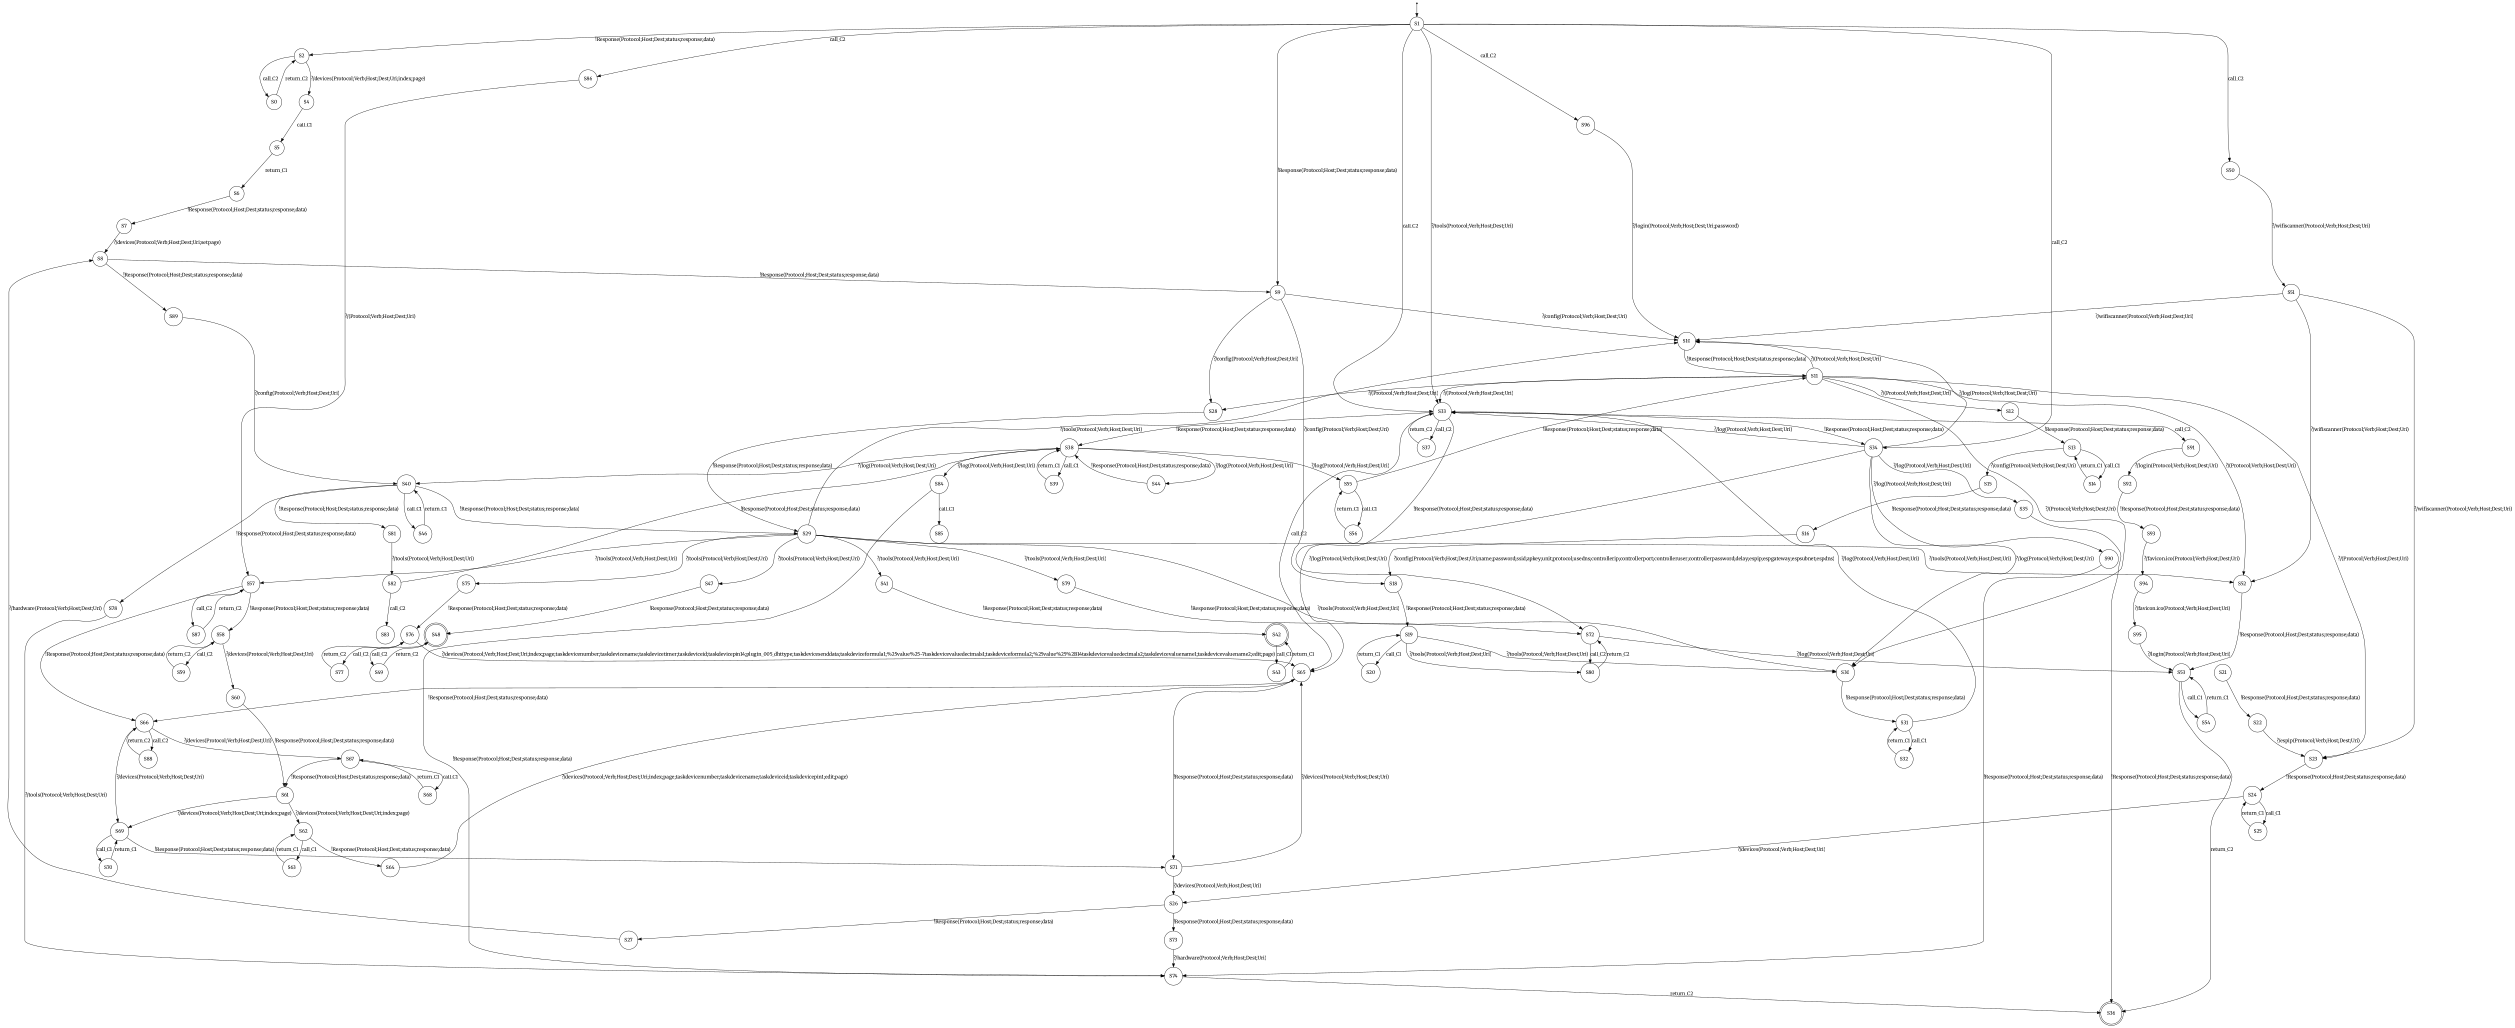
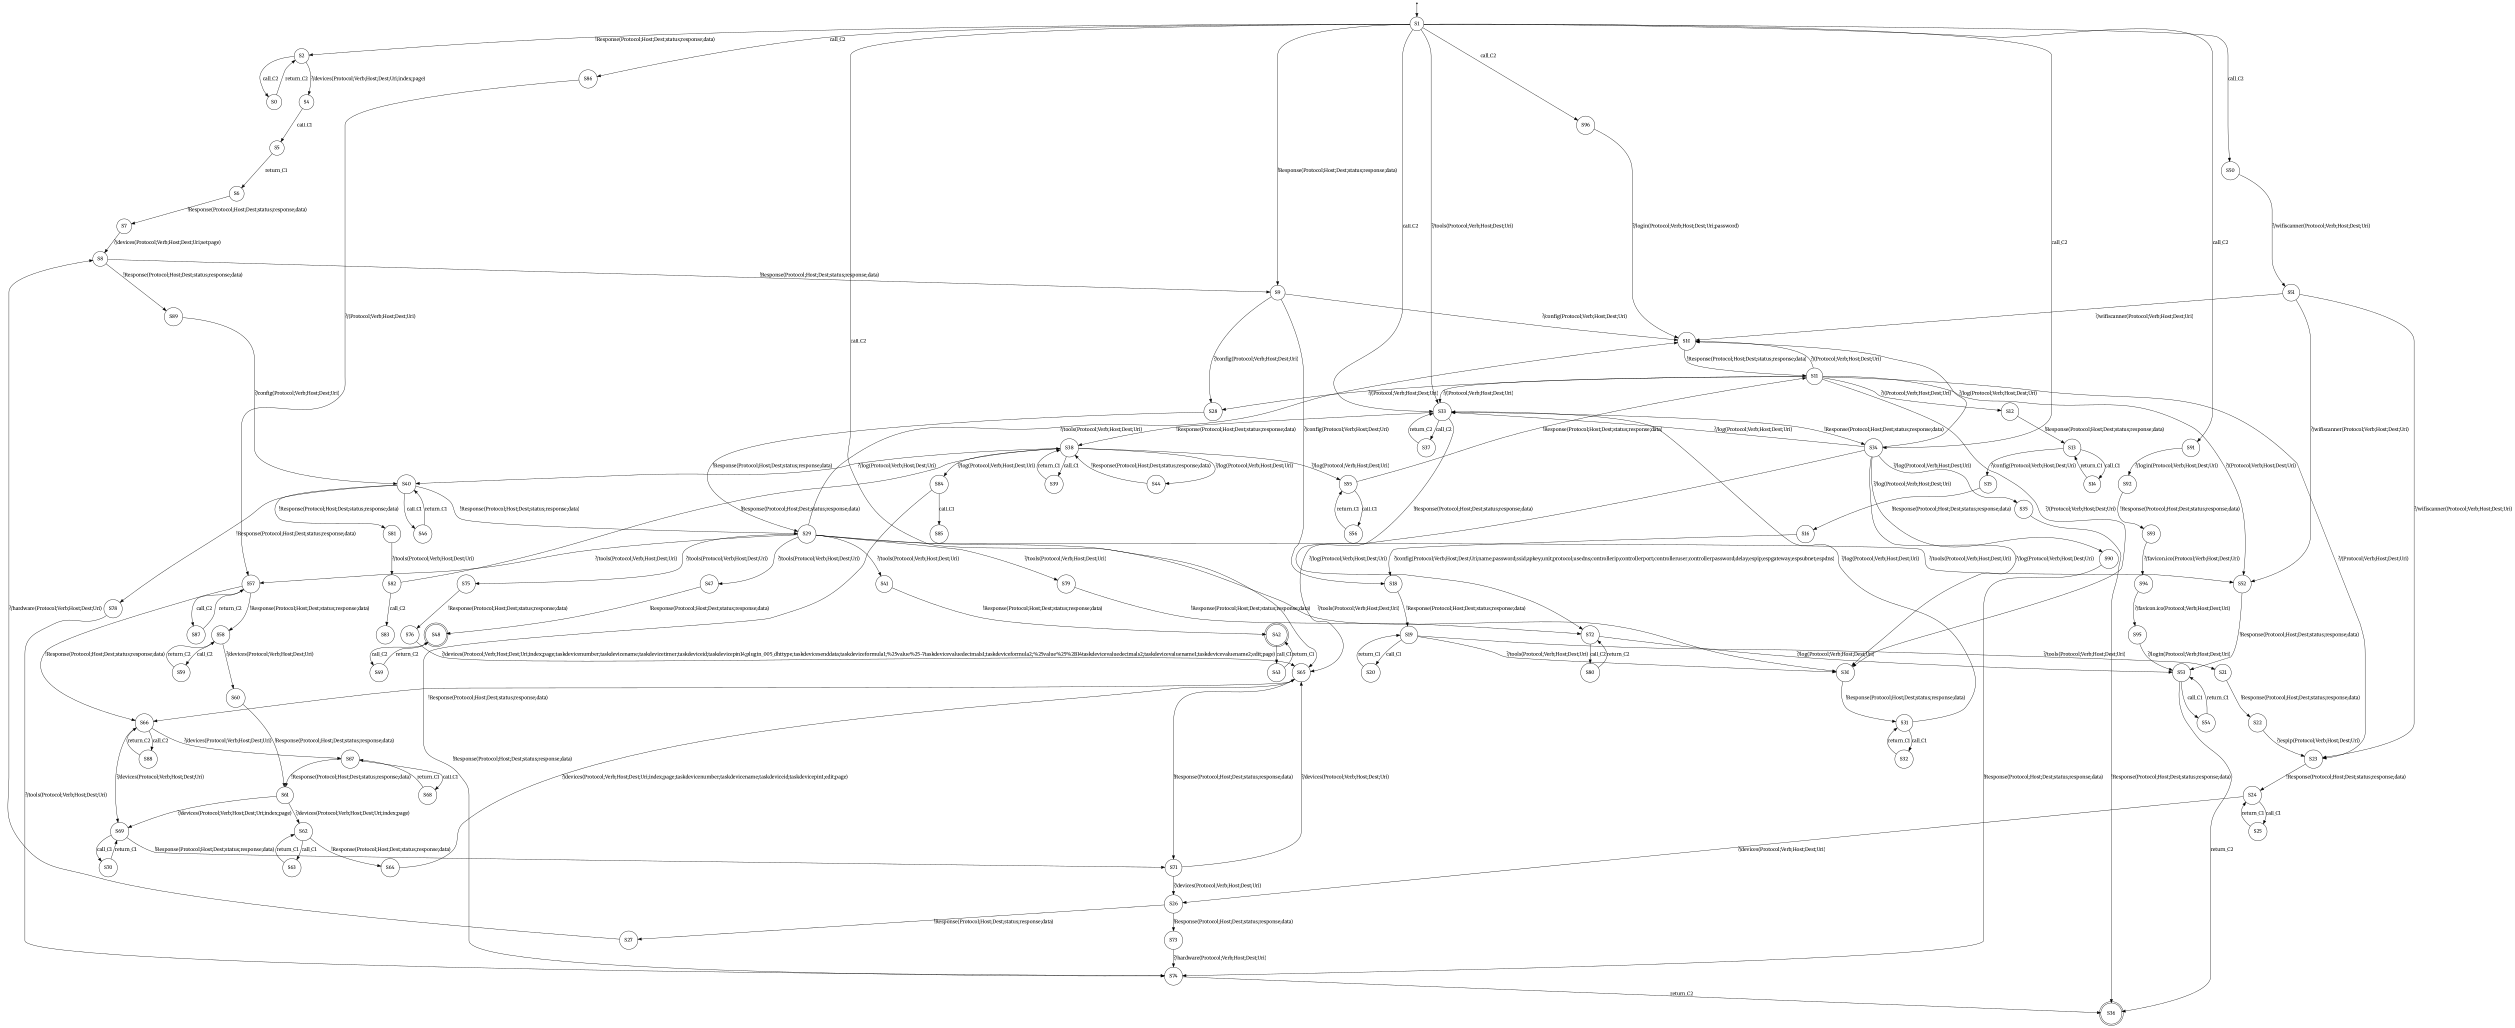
edge "S33" -> "S91": now "S1" -> "S91"
edge "S33" -> "S65": now "S1" -> "S65"
edge "S19" -> "S80": now "S19" -> "S21"
node "S77": removed
